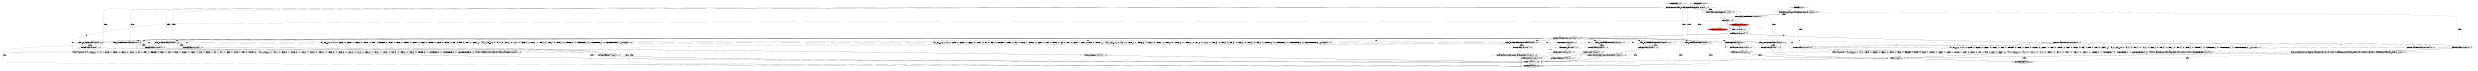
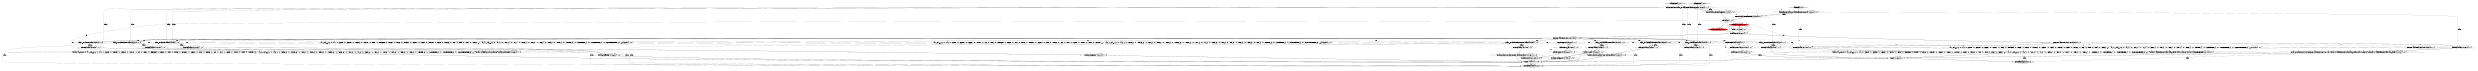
node "enterOuterAlt(_localctx,2)@@@18@@@['1', '1', '0']": added
